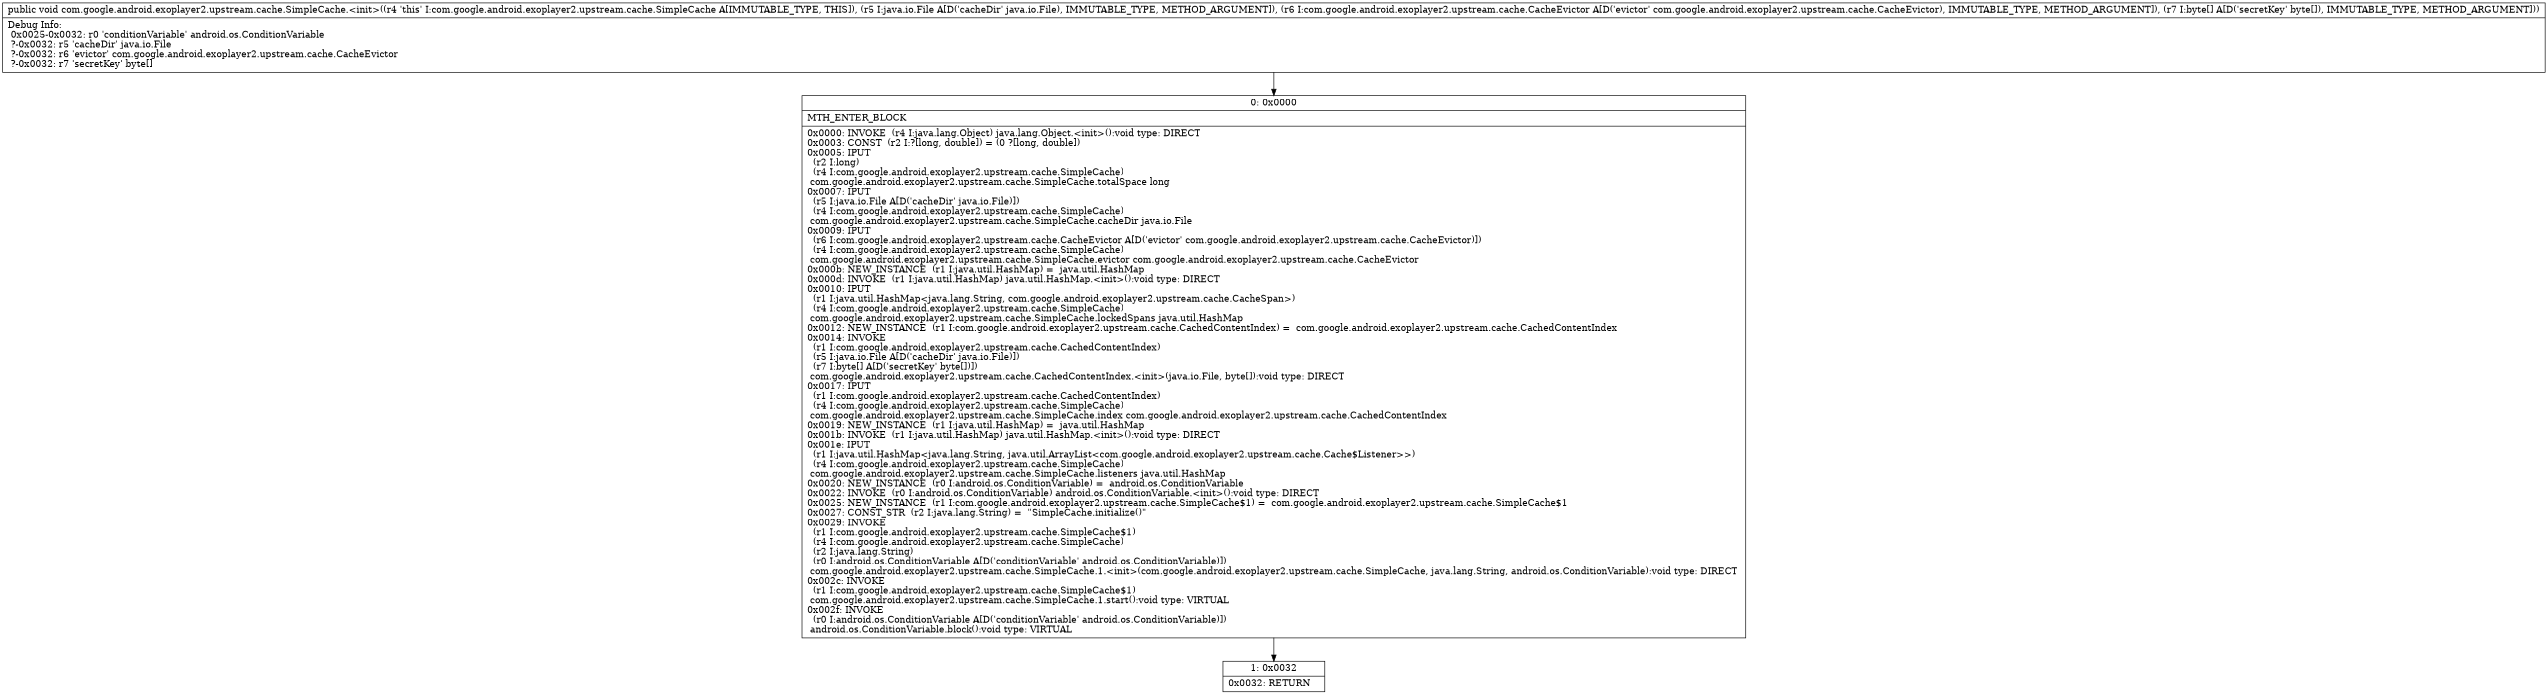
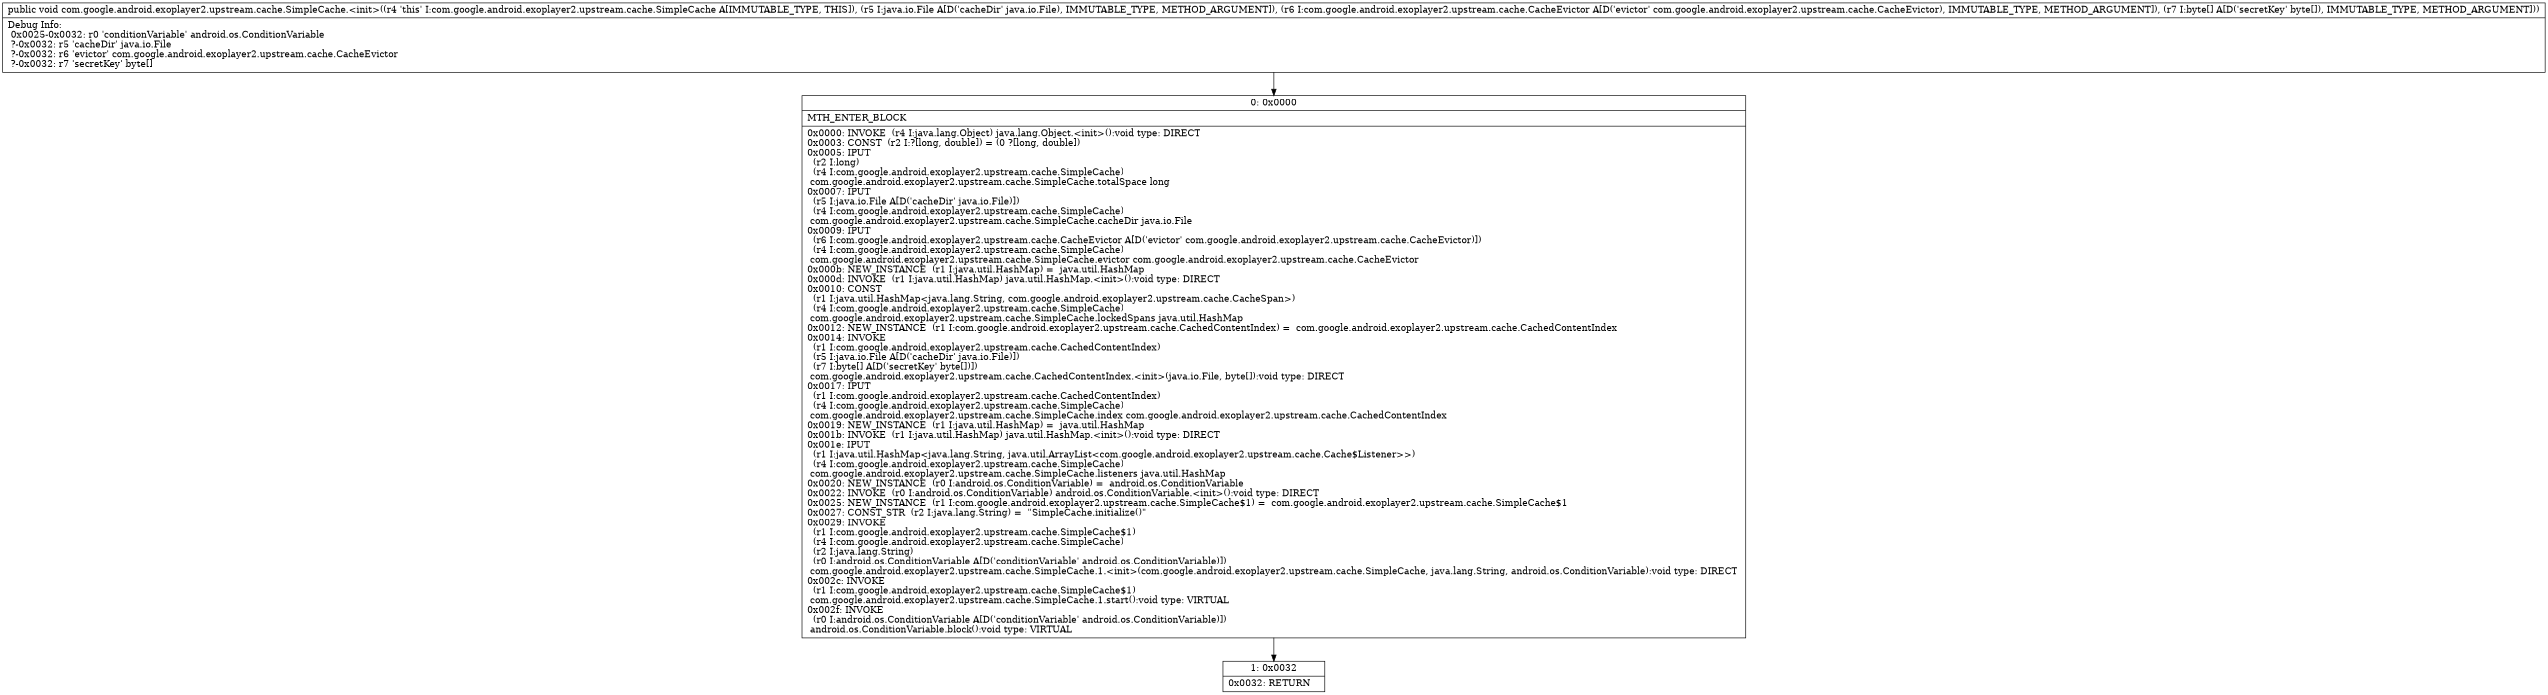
node "0: 0x0000": text "0x0010: IPUT" -> "0x0010: CONST"
